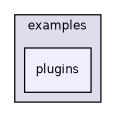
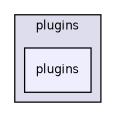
cluster "examples": label "examples" -> "plugins"
